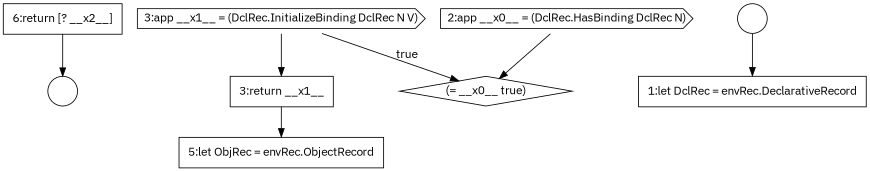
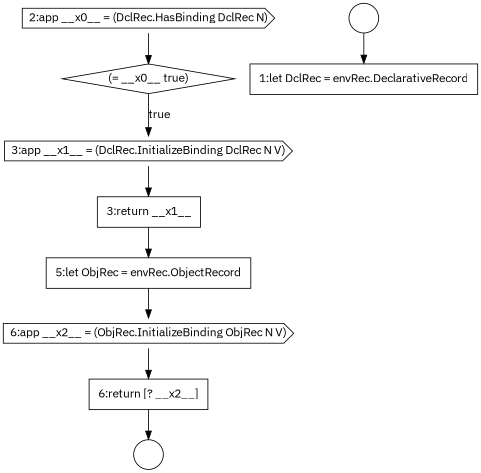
edge "3:app __x1__ = (DclRec.InitializeBinding DclRec N V)" -> "(= __x0__ true)": reversed
node "6:app __x2__ = (ObjRec.InitializeBinding ObjRec N V)": added
